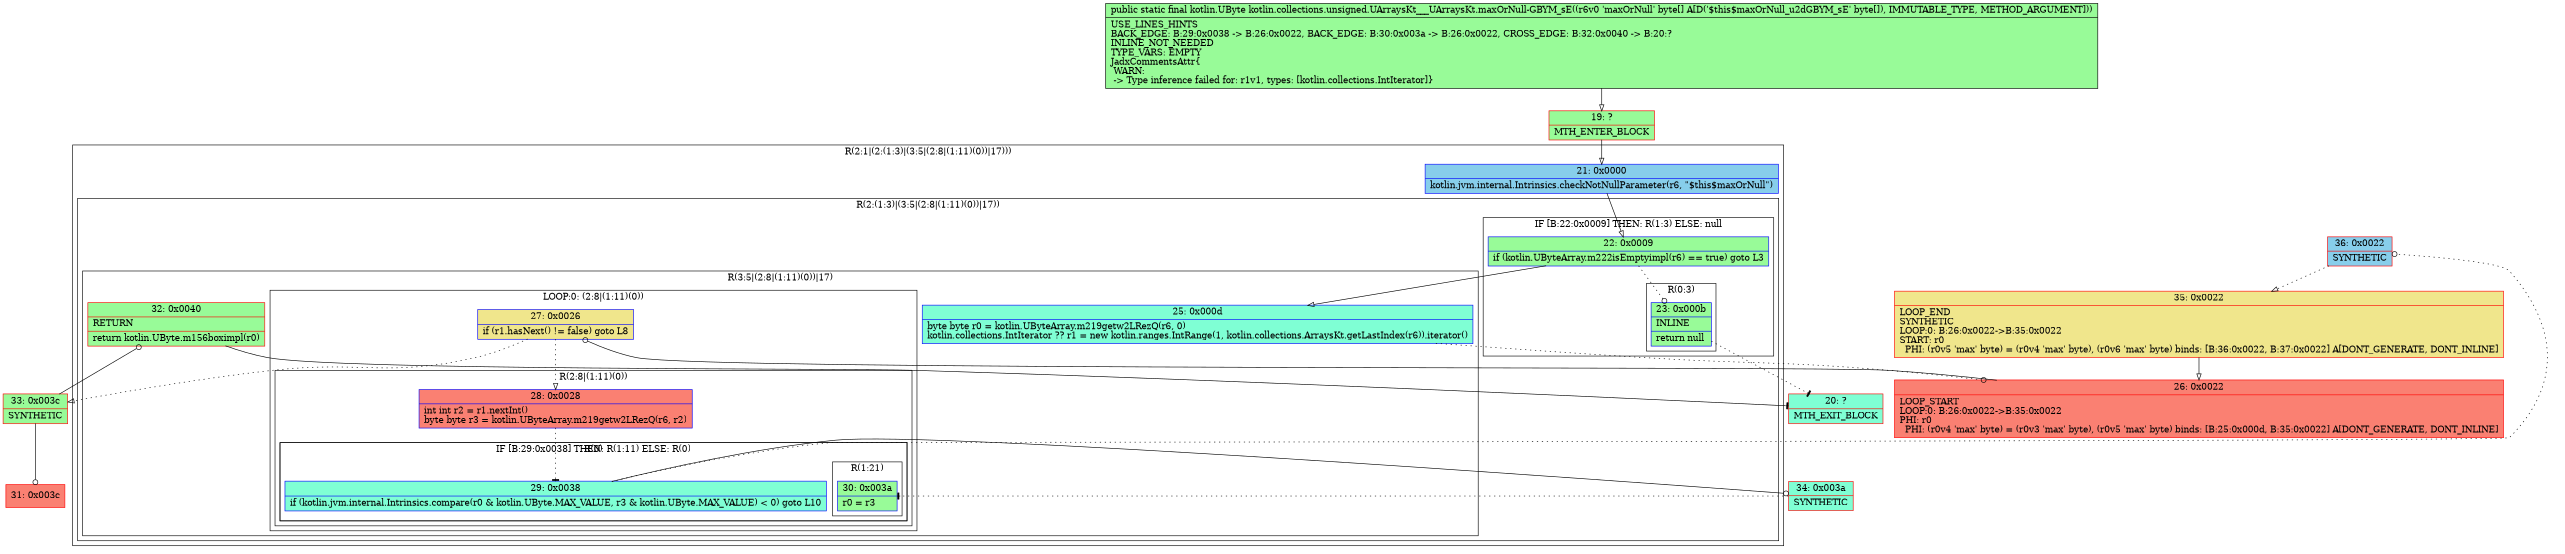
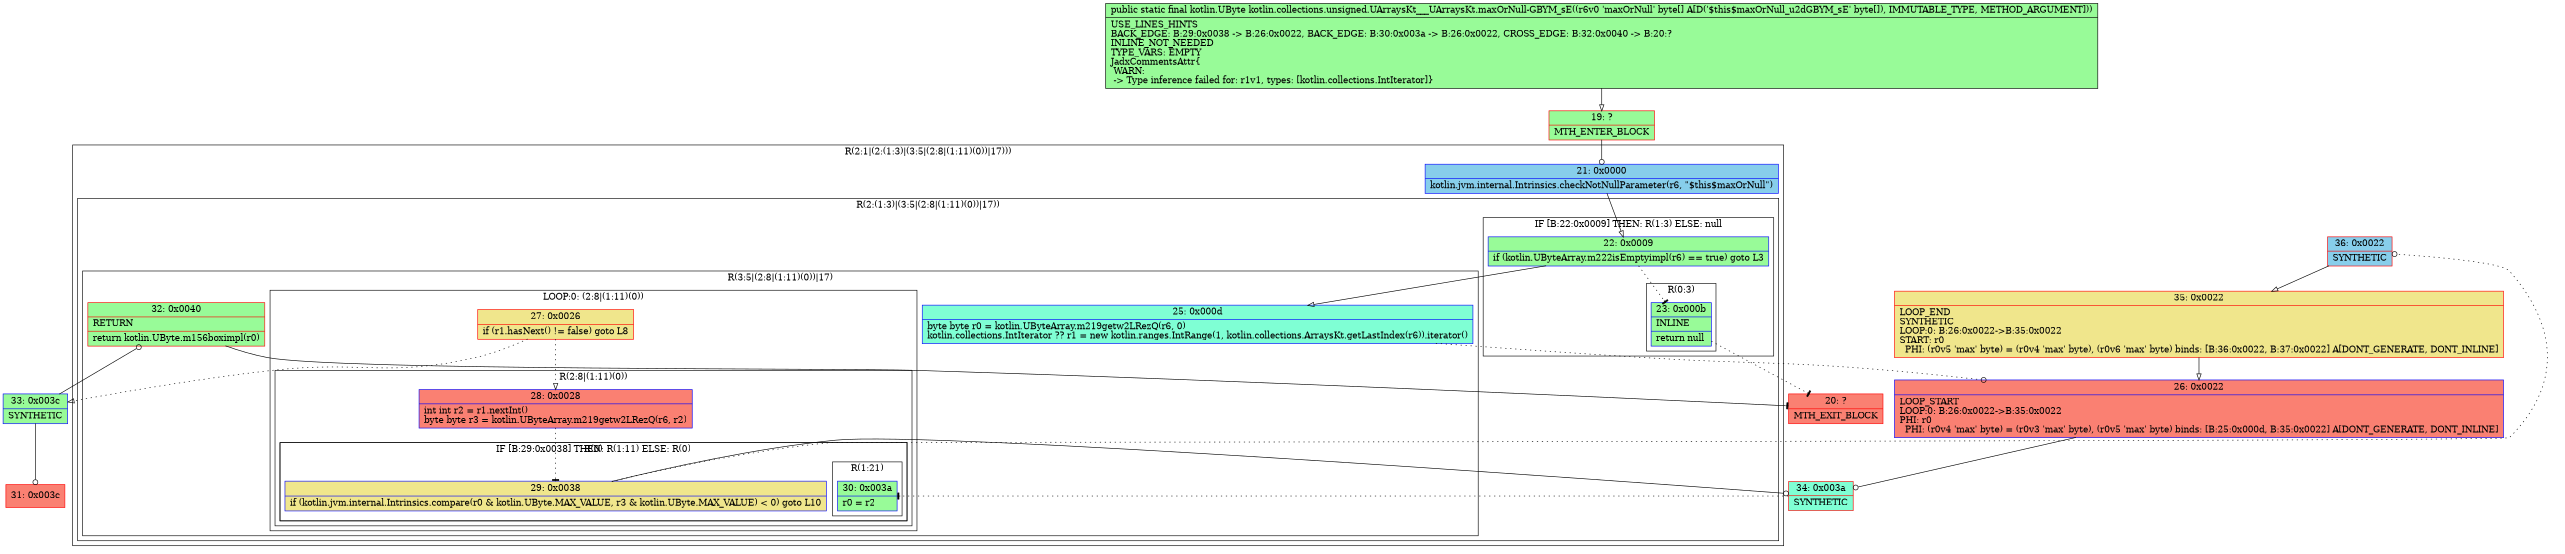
edge "19: ?" -> "21: 0x0000": arrowhead onormal -> odot
edge "36: 0x0022" -> "35: 0x0022": style dotted -> solid
edge "22: 0x0009" -> "23: 0x000b": arrowhead odot -> tee
node "27: 0x0026": color blue -> red
edge "26: 0x0022" -> "27: 0x0026": now "26: 0x0022" -> "34: 0x003a"
node "33: 0x003c": color red -> blue
node "20: ?": fillcolor aquamarine -> salmon
node "26: 0x0022": color red -> blue
node "29: 0x0038": fillcolor aquamarine -> khaki
node "30: 0x003a": text "r0 = r3" -> "r0 = r2"
